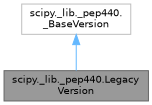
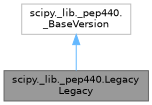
node "scipy._lib._pep440.Legacy Version": label "scipy._lib._pep440.Legacy Version" -> "scipy._lib._pep440.Legacy Legacy"
